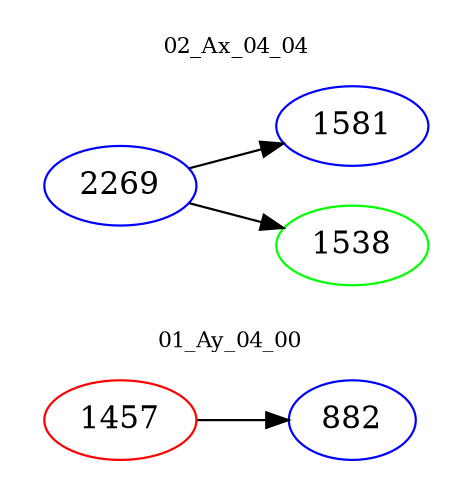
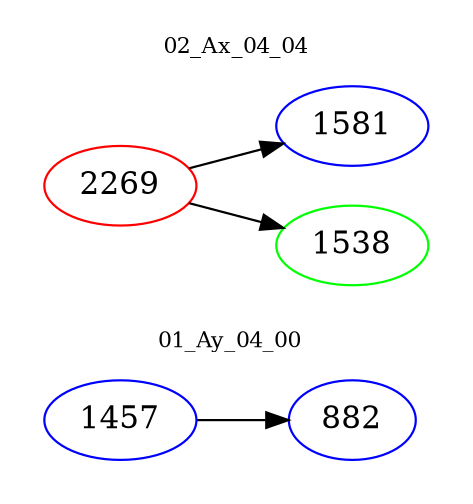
node "2269": color blue -> red
node "1457": color red -> blue
